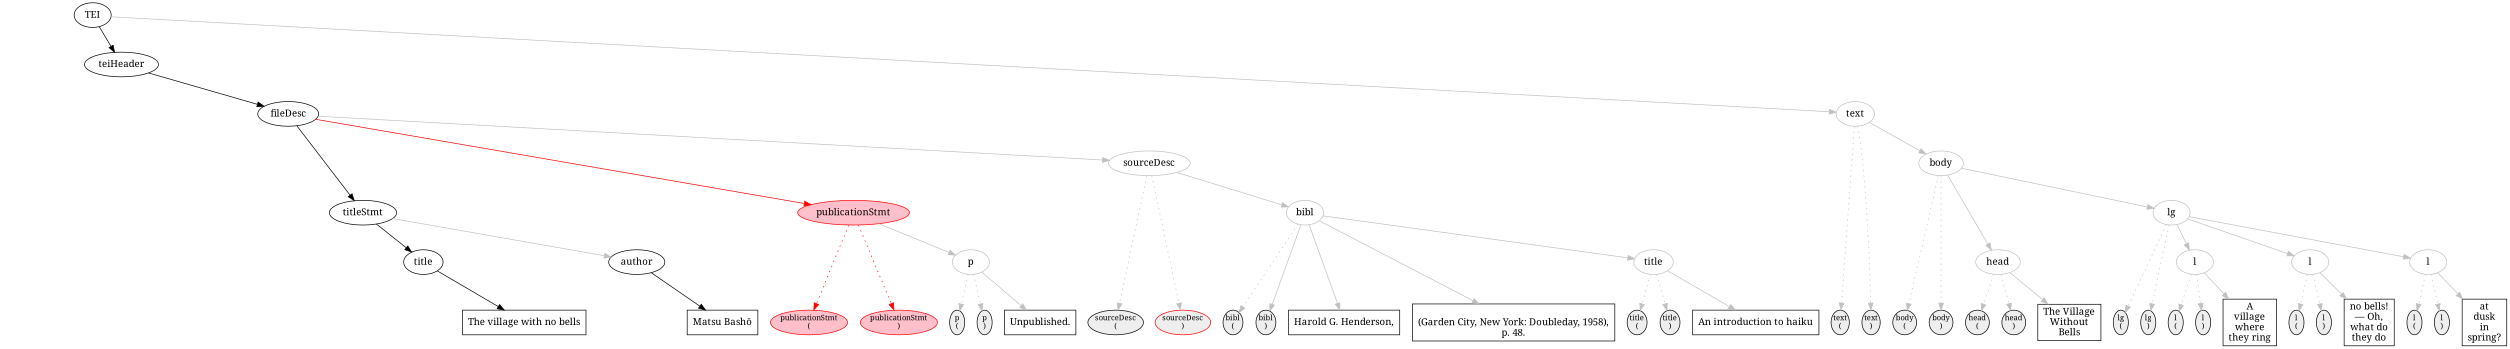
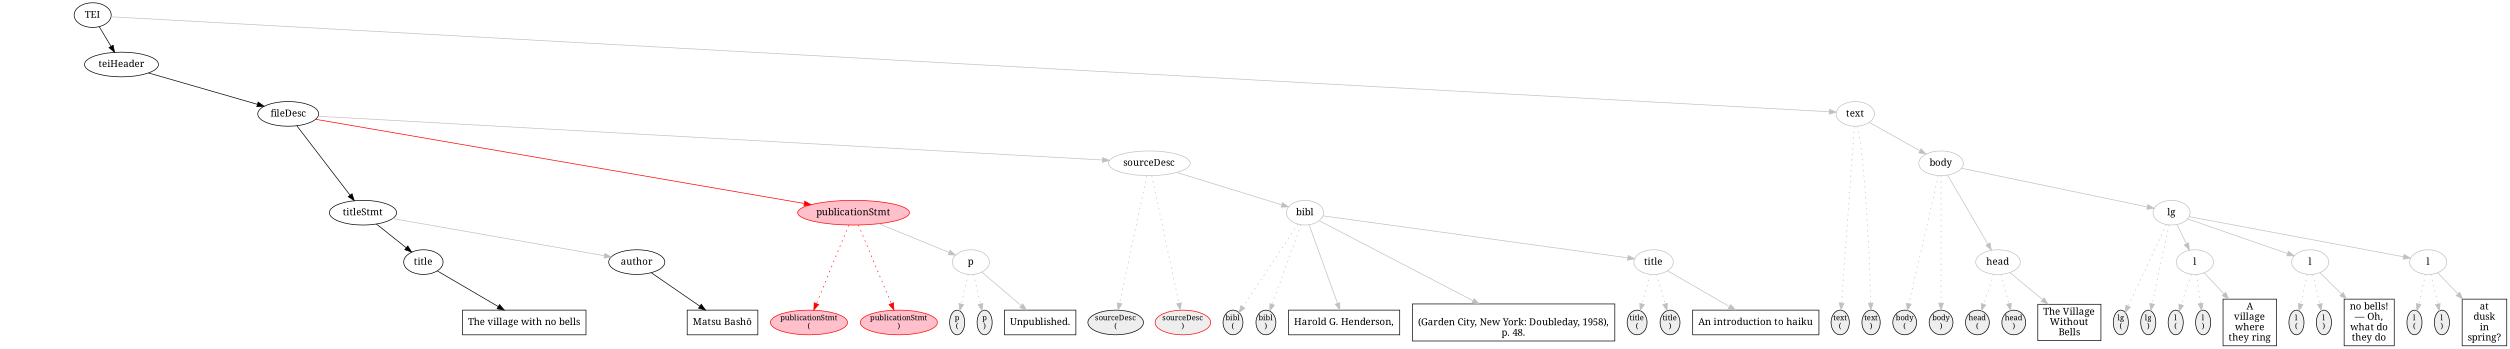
edge "bibl" -> "bibl )": style solid -> dotted
